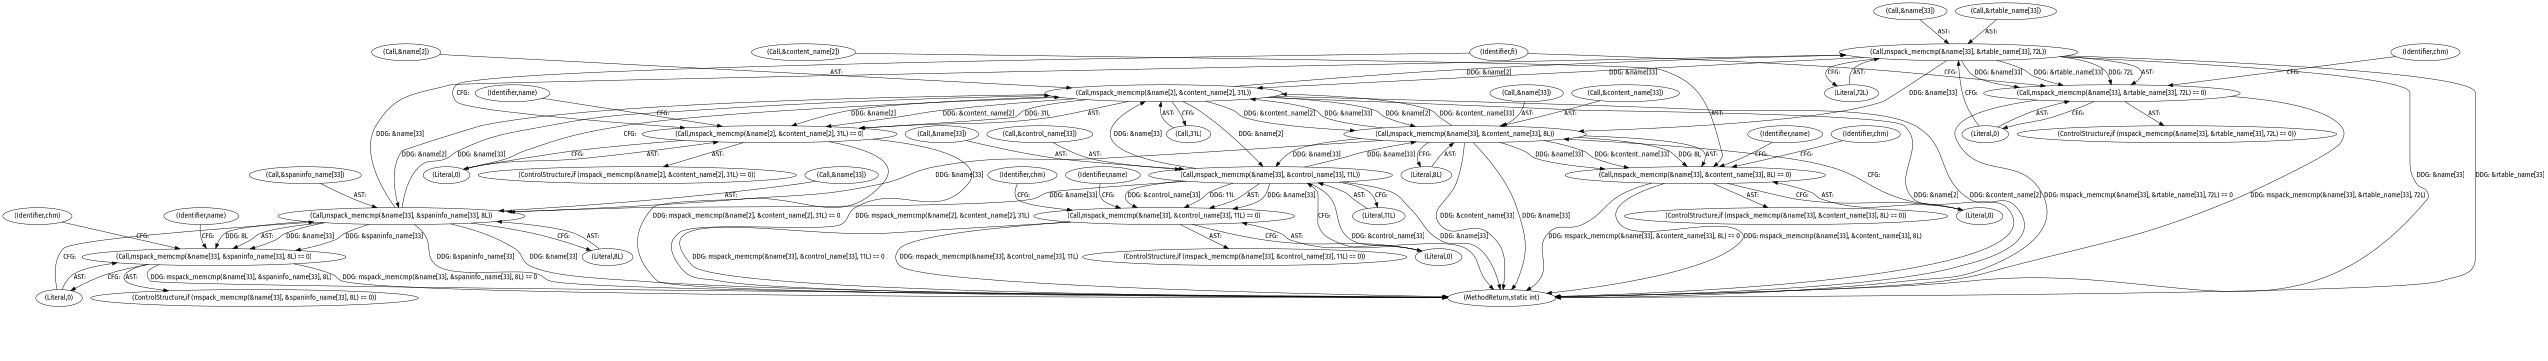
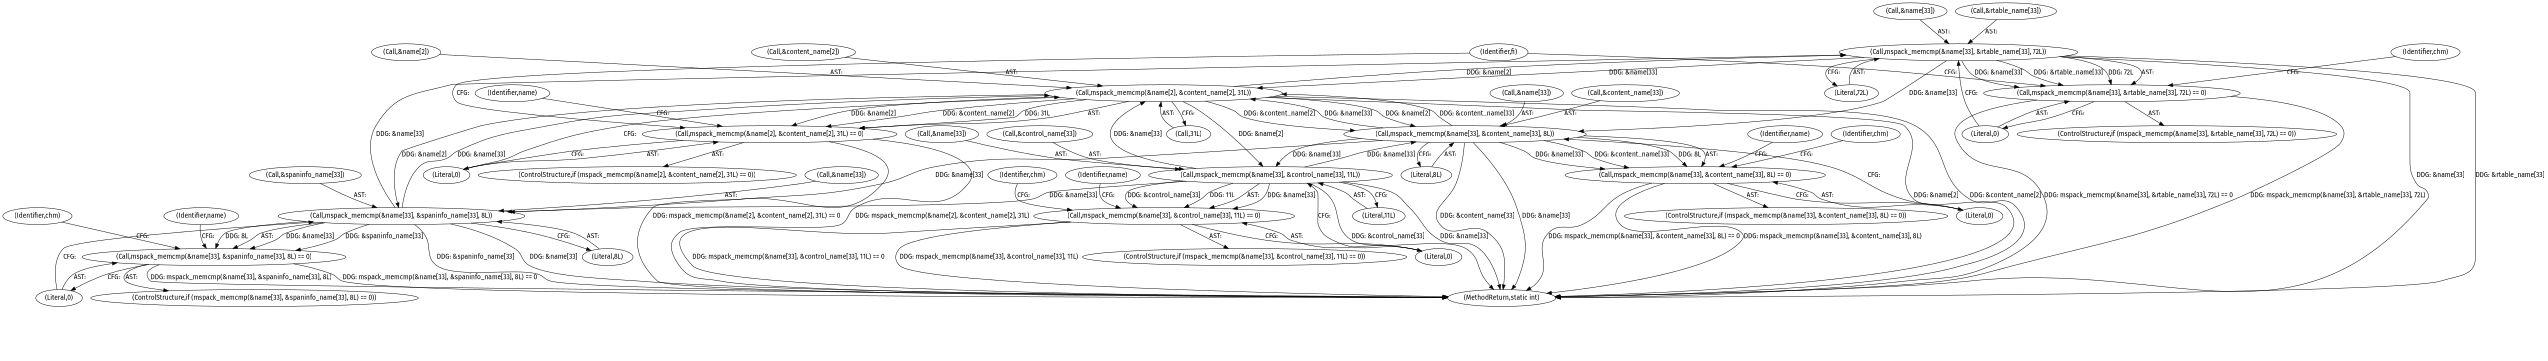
edge "(Call,&content_name[2])" -> "(Call,mspack_memcmp(&name[33], &content_name[33], 8L) == 0)": now "(Call,&content_name[2])" -> "(Call,mspack_memcmp(&name[2], &content_name[2], 31L))"
